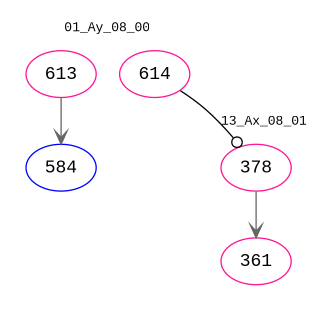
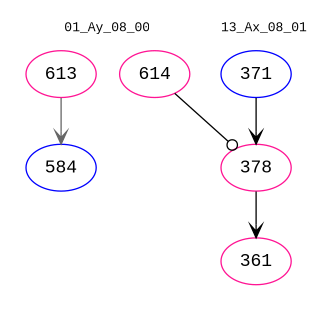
node "371": added
edge "378" -> "361": color gray40 -> black
